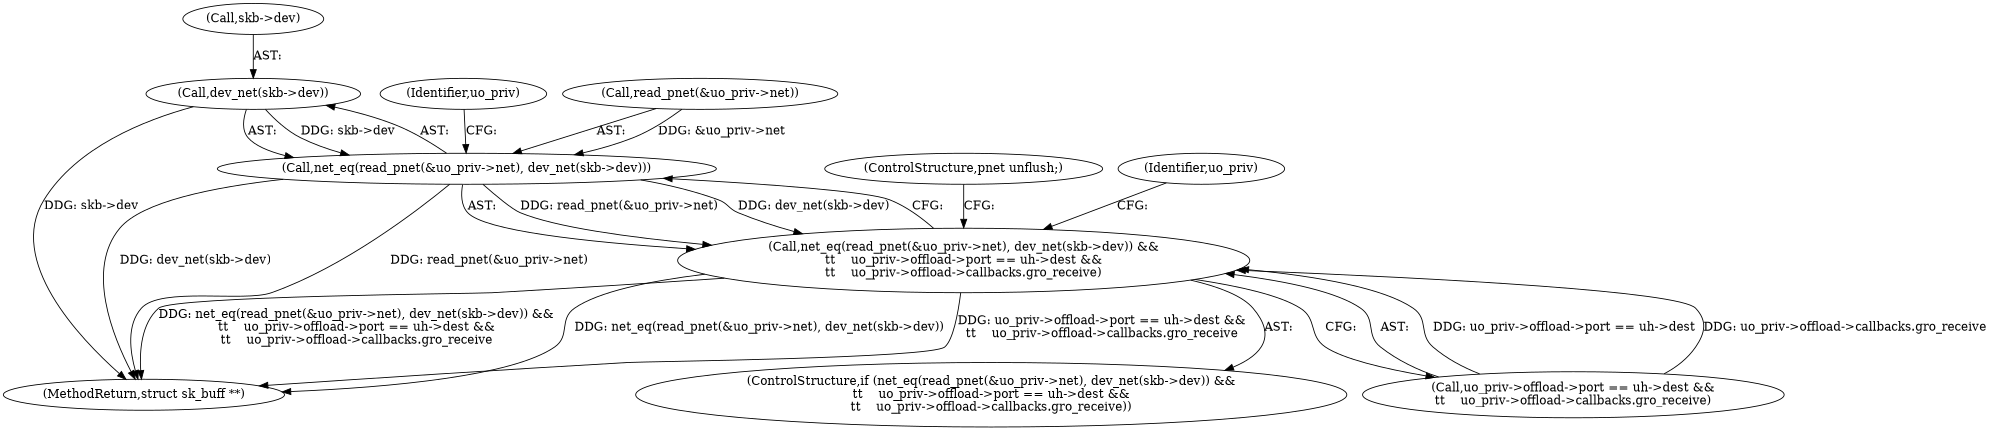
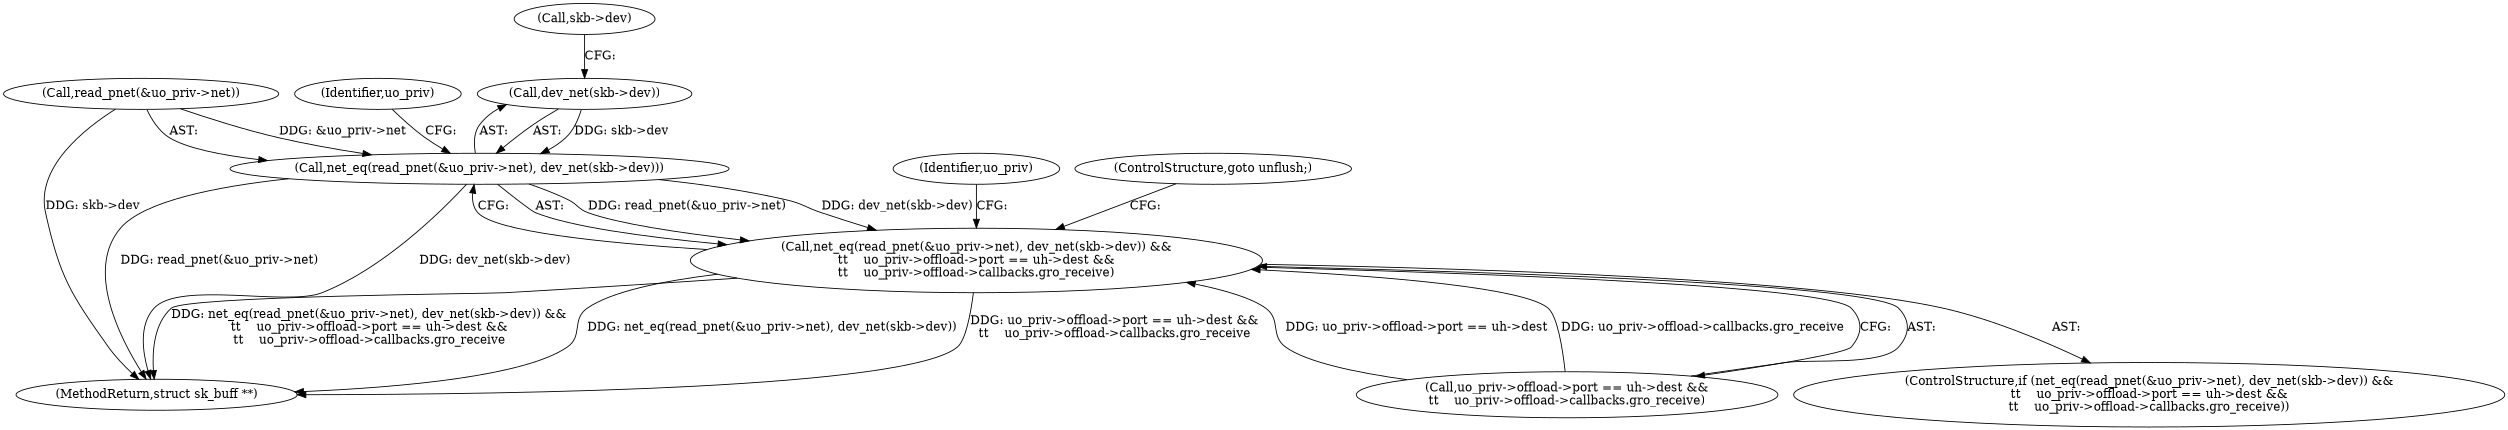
edge "(Call,skb->dev)" -> "(Call,dev_net(skb->dev))": label "AST: " -> "CFG: "
node "(ControlStructure,pnet unflush;)": label "(ControlStructure,pnet unflush;)" -> "(ControlStructure,goto unflush;)"
edge "(Call,dev_net(skb->dev))" -> "(MethodReturn,struct sk_buff **)": now "(Call,read_pnet(&uo_priv->net))" -> "(MethodReturn,struct sk_buff **)"
